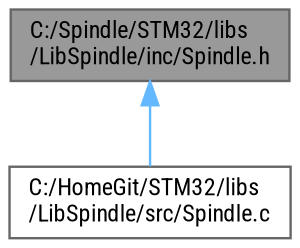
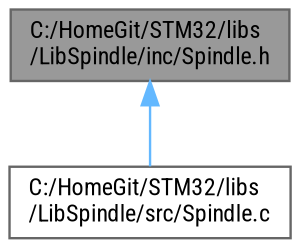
node "C:/Spindle/STM32/libs /LibSpindle/inc/Spindle.h": label "C:/Spindle/STM32/libs /LibSpindle/inc/Spindle.h" -> "C:/HomeGit/STM32/libs /LibSpindle/inc/Spindle.h"
